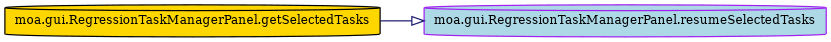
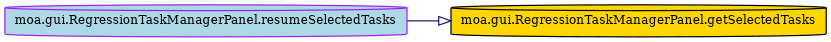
edge "moa.gui.RegressionTaskManagerPanel.getSelectedTasks" -> "moa.gui.RegressionTaskManagerPanel.resumeSelectedTasks": reversed
